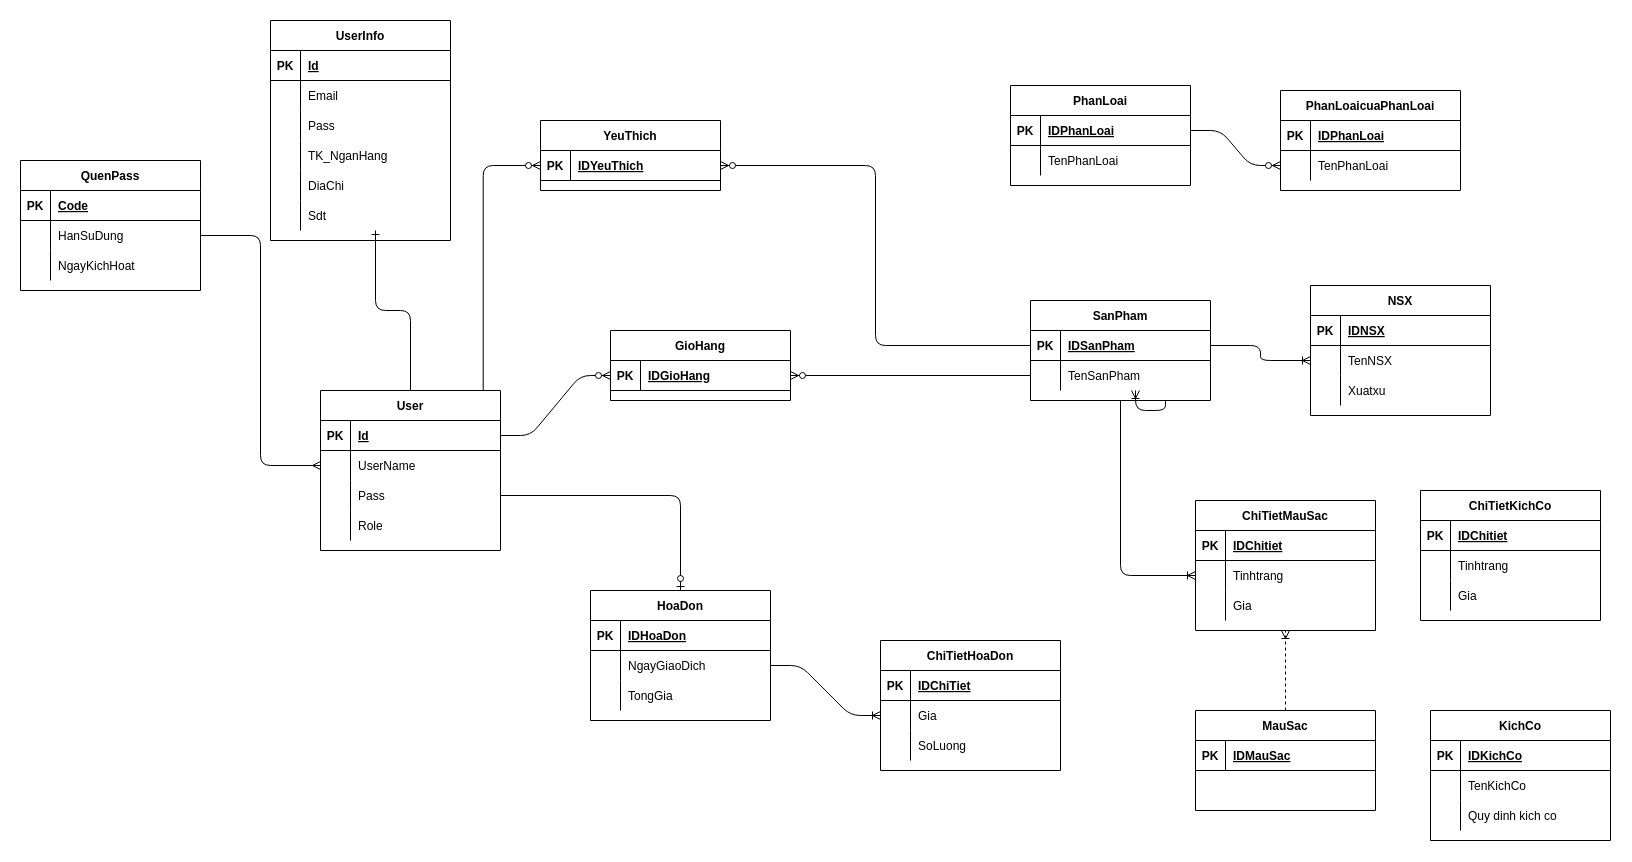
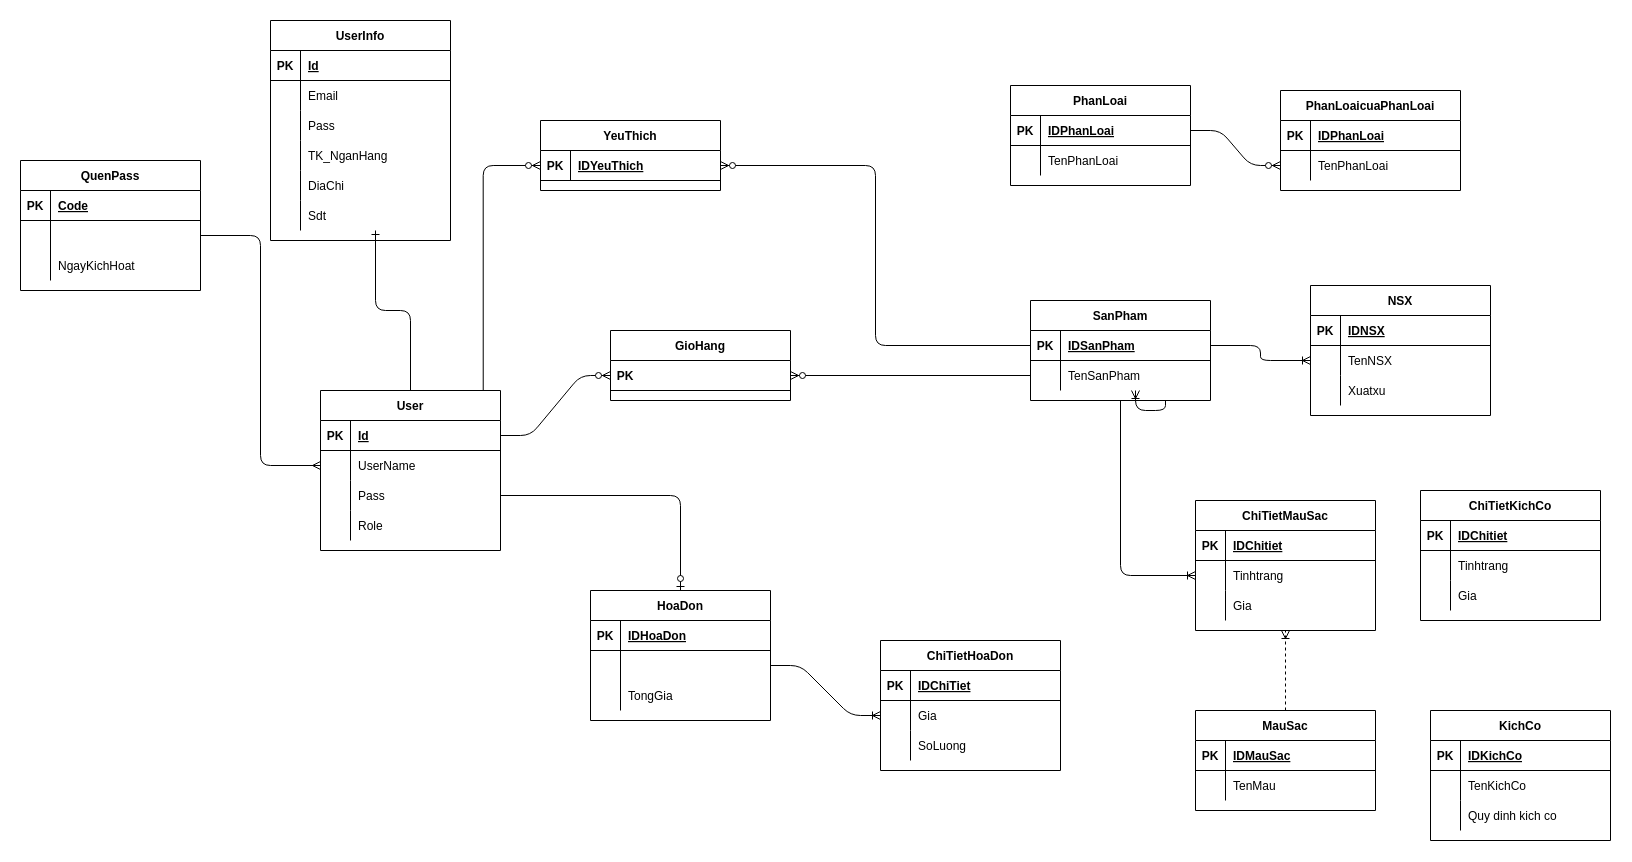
node "HanSuDung": removed
node "IDGioHang": removed
node "NgayGiaoDich": removed
node "TenMau": added
